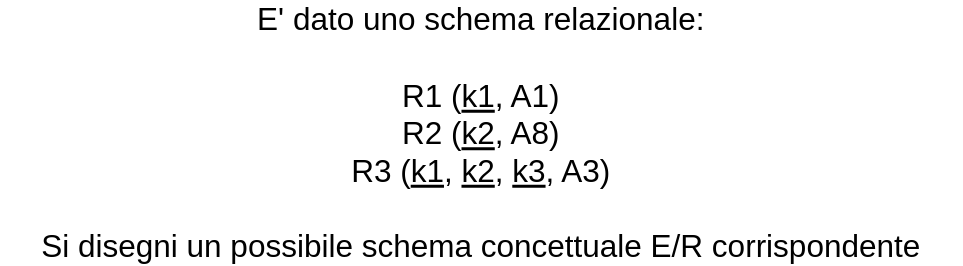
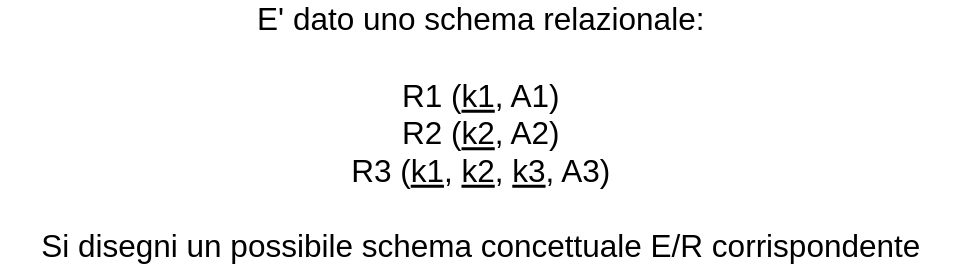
node "E' dato uno schema relazionale: R1 (k1, A1) R2 (k2, A8) R3 (k1, k2, k3, A3) Si disegni un possibile schema concettuale E/R corrispondente": label "E' dato uno schema relazionale: R1 (k1, A1) R2 (k2, A8) R3 (k1, k2, k3, A3) Si disegni un possibile schema concettuale E/R corrispondente" -> "E' dato uno schema relazionale: R1 (k1, A1) R2 (k2, A2) R3 (k1, k2, k3, A3) Si disegni un possibile schema concettuale E/R corrispondente"
